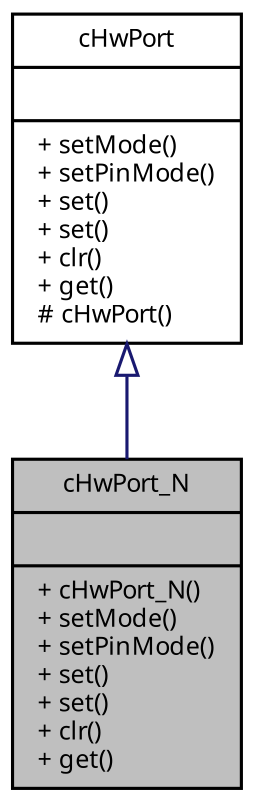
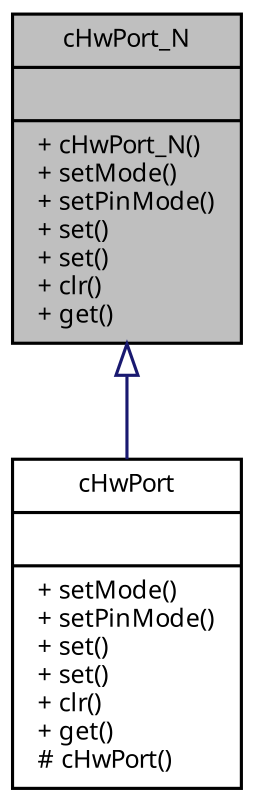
edge "cHwPort_N" -> "cHwPort": reversed
